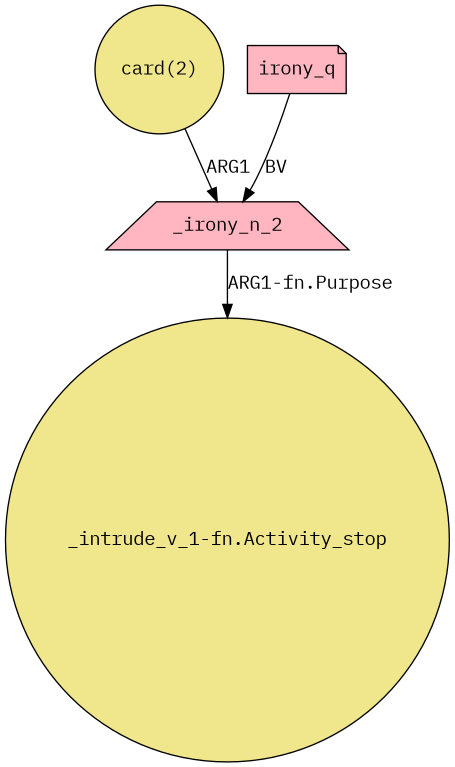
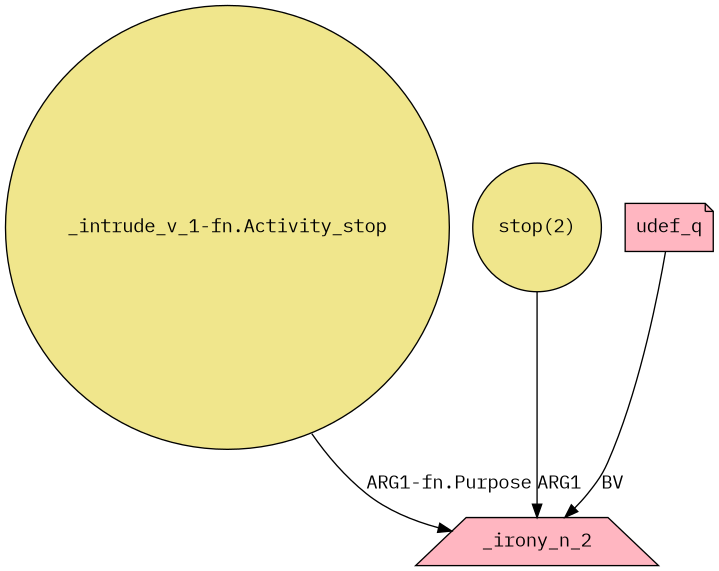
node "card(2)": label "card(2)" -> "stop(2)"
node "irony_q": label "irony_q" -> "udef_q"
edge "_irony_n_2" -> "_intrude_v_1-fn.Activity_stop": reversed
